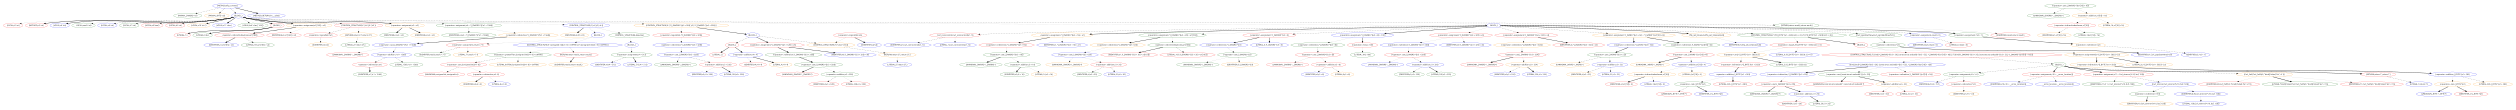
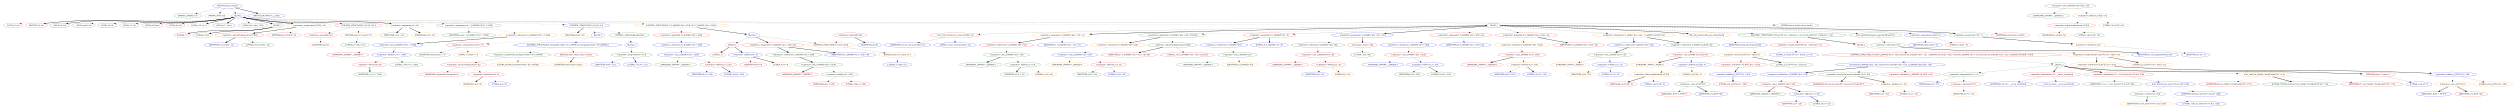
edge "(IDENTIFIER,buf,Curl_strerror(*v10, buf, 128))" -> "(LITERAL,128,Curl_strerror(*v10, buf, 128))": now "(Curl_strerror,Curl_strerror(*v10, buf, 128))" -> "(LITERAL,128,Curl_strerror(*v10, buf, 128))"
